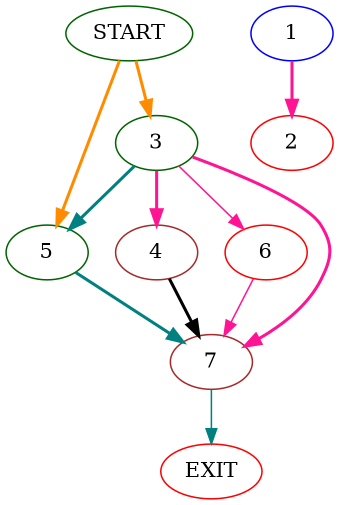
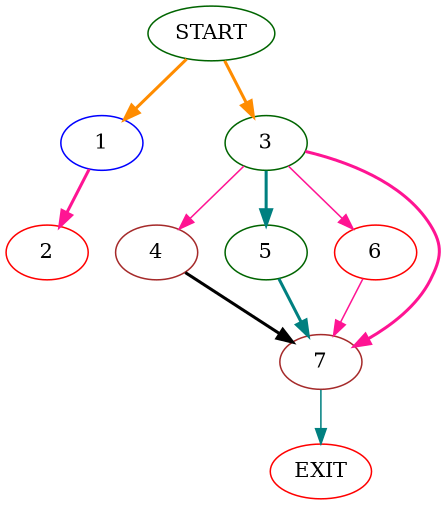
edge "START" -> "5": now "START" -> "1"
edge "3" -> "4": style bold -> solid
